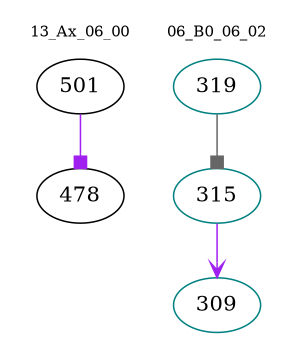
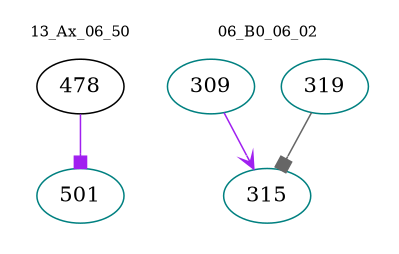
cluster "13_Ax_06_00": label "13_Ax_06_00" -> "13_Ax_06_50"
node "501": color black -> teal
edge "501" -> "478": reversed
edge "315" -> "309": reversed
